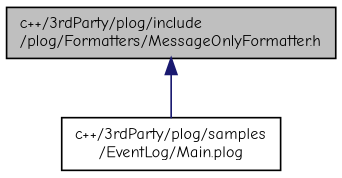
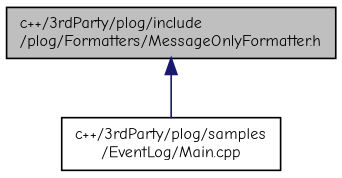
node "c++/3rdParty/plog/samples /EventLog/Main.plog": label "c++/3rdParty/plog/samples /EventLog/Main.plog" -> "c++/3rdParty/plog/samples /EventLog/Main.cpp"
